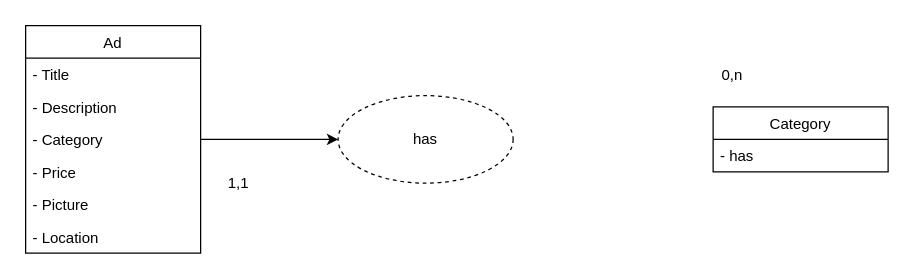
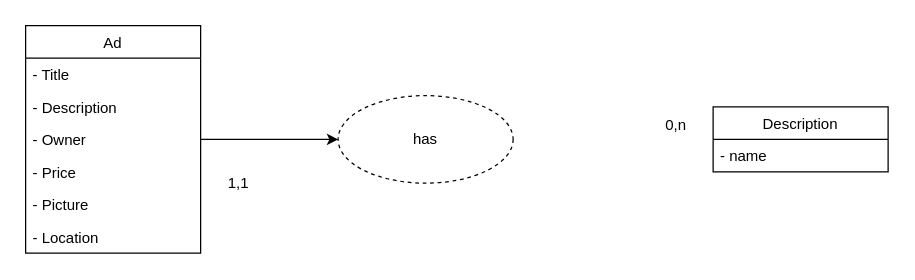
node "0,n": moved (732, 76) -> (676, 126)
node "Category": label "Category" -> "Description"
node "- Category": label "- Category" -> "- Owner"
node "- has": label "- has" -> "- name"
